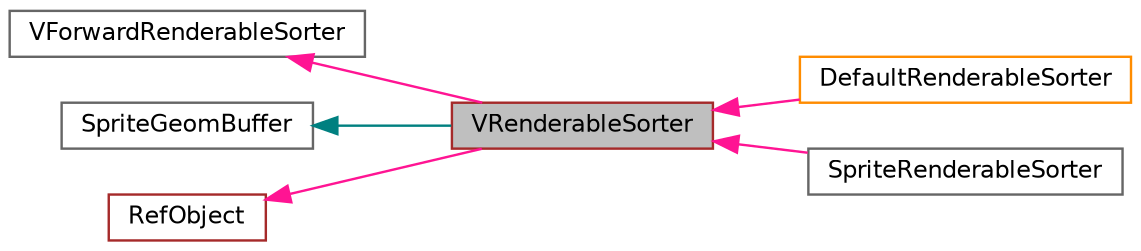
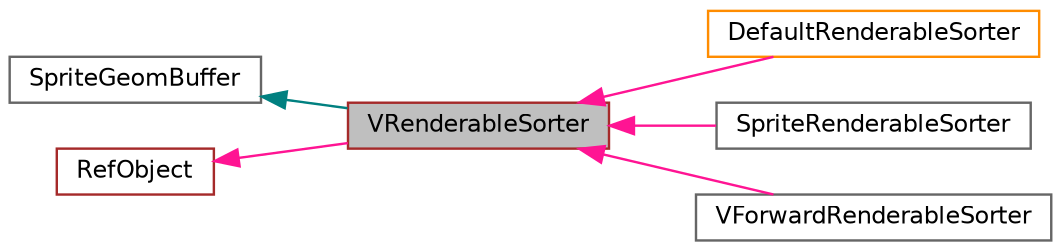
edge "VRenderableSorter" -> "VForwardRenderableSorter": reversed
